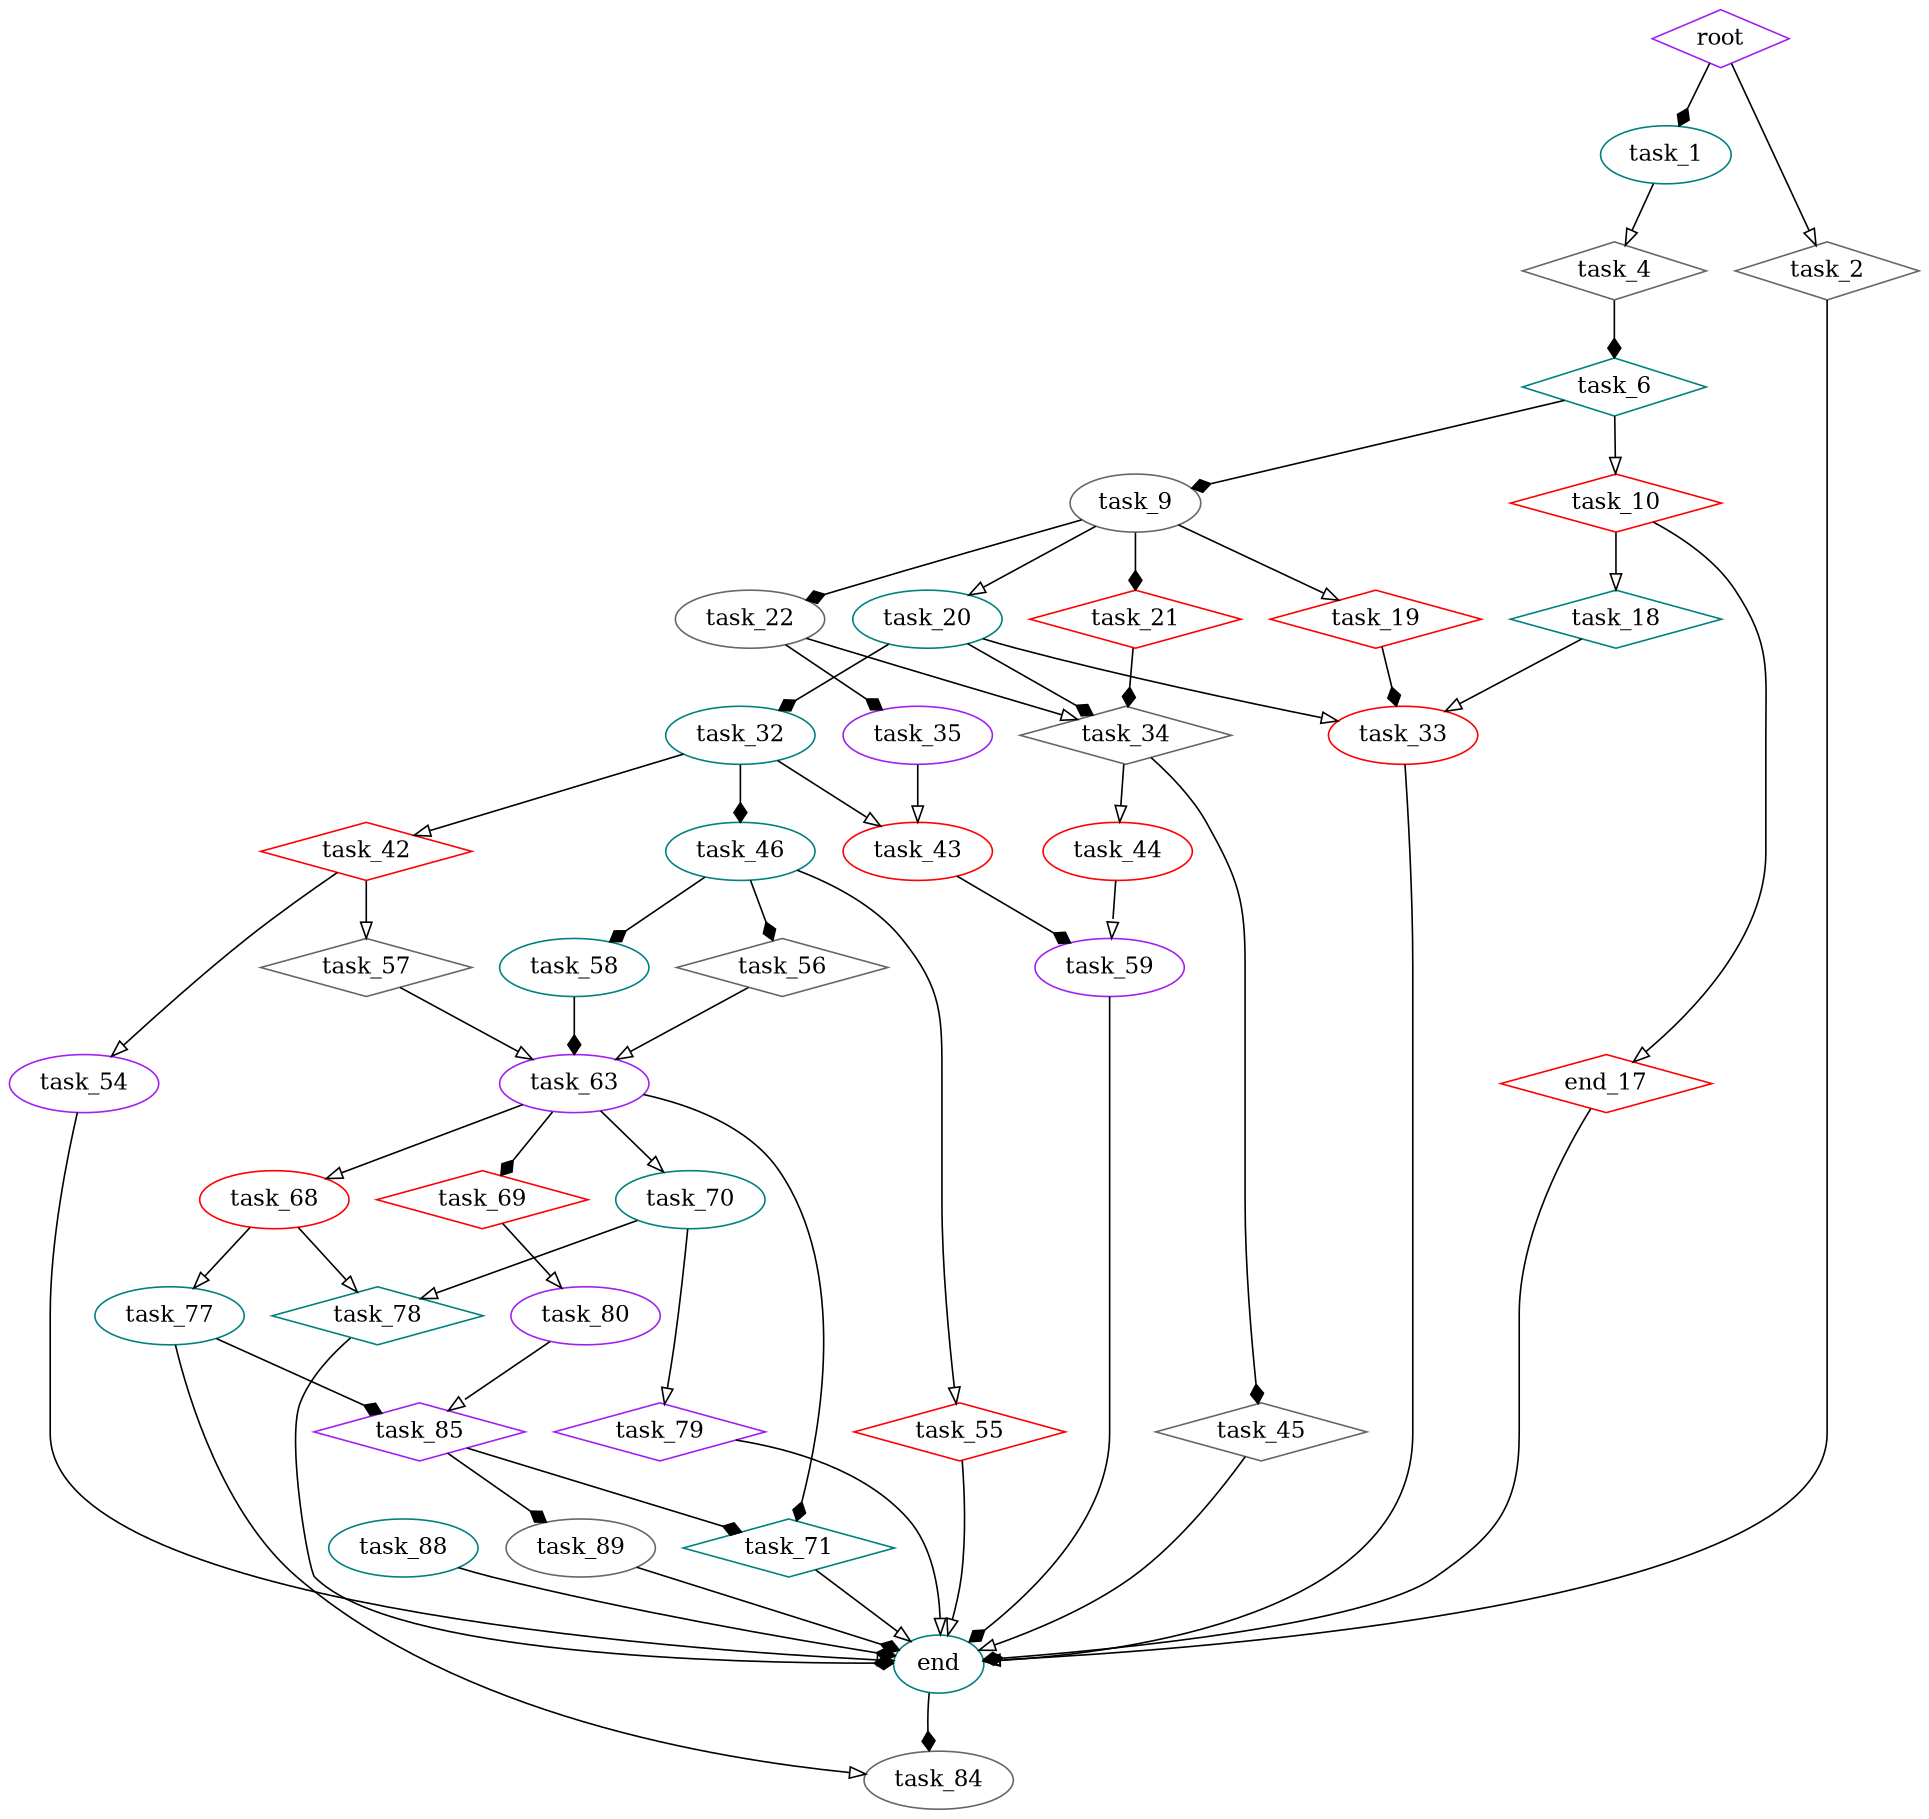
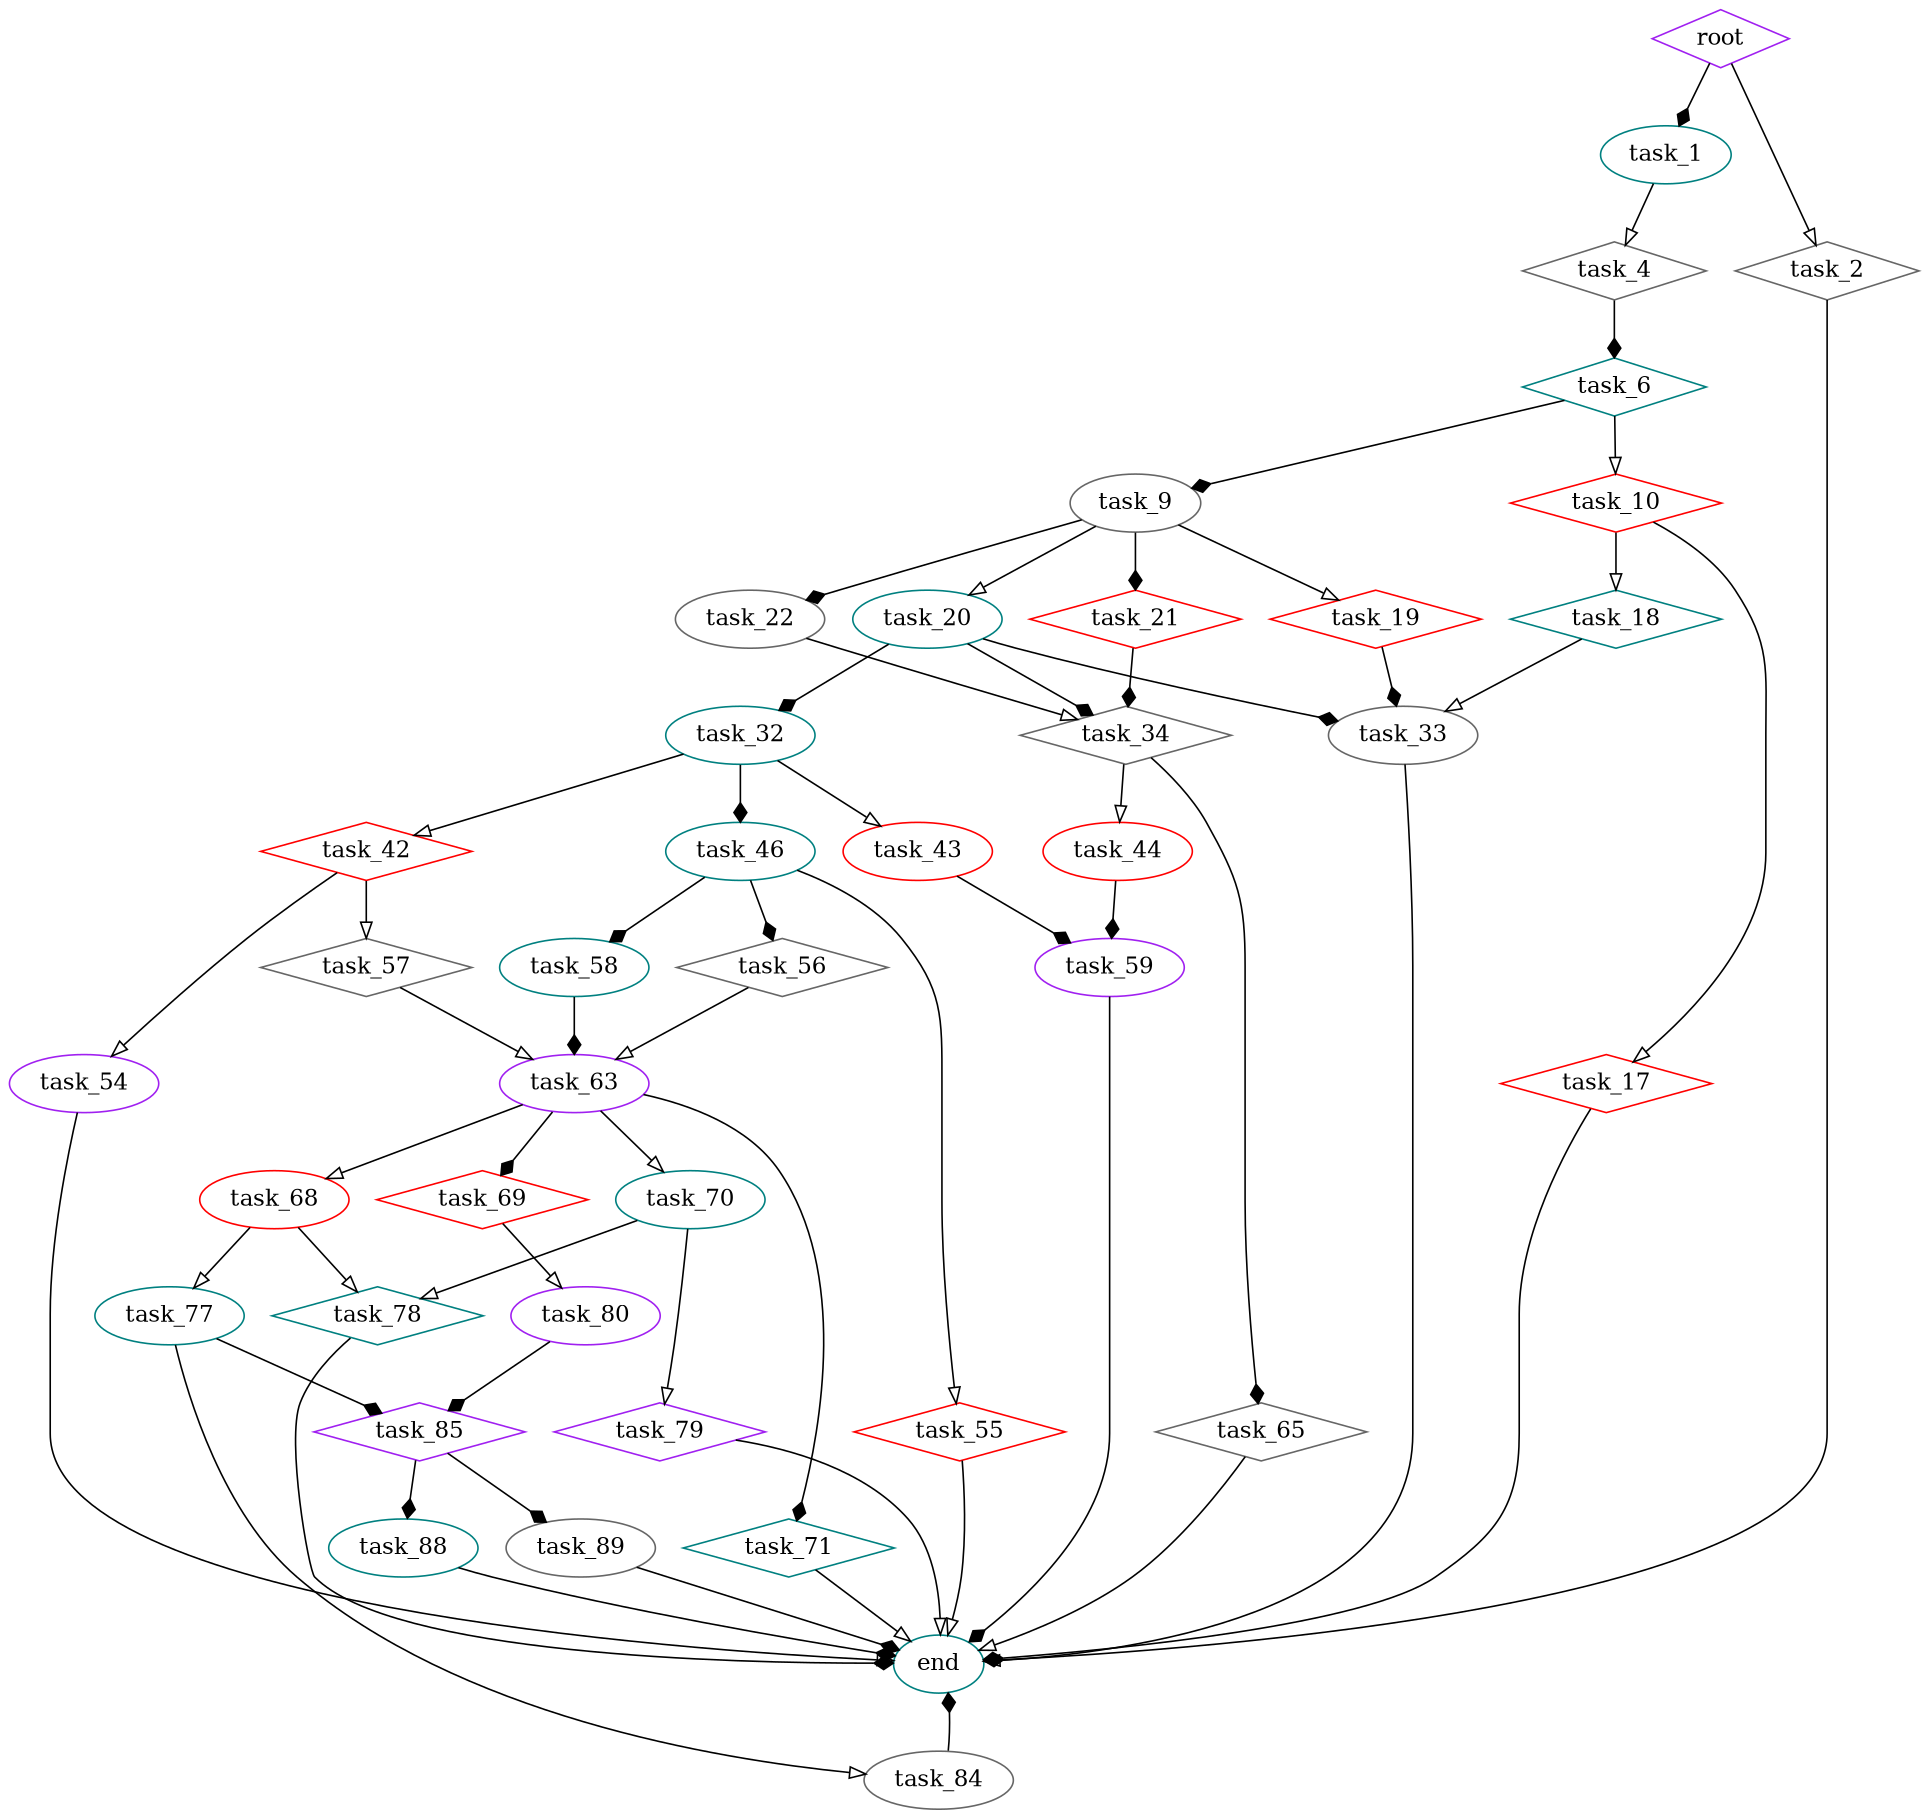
edge "task_20" -> "task_33": arrowhead onormal -> diamond
node "task_35": removed
node "task_33": color red -> gray40
edge "task_44" -> "task_59": arrowhead onormal -> diamond
node "end_17": label "end_17" -> "task_17"
edge "task_2" -> "end": arrowhead onormal -> diamond
edge "task_80" -> "task_85": arrowhead onormal -> diamond
node "task_45": label "task_45" -> "task_65"
edge "task_85" -> "task_71": now "task_85" -> "task_88"
edge "end" -> "task_84": reversed
